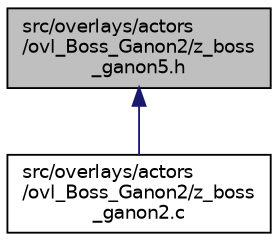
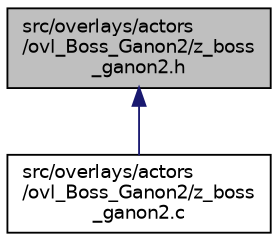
node "src/overlays/actors /ovl_Boss_Ganon2/z_boss _ganon5.h": label "src/overlays/actors /ovl_Boss_Ganon2/z_boss _ganon5.h" -> "src/overlays/actors /ovl_Boss_Ganon2/z_boss _ganon2.h"
